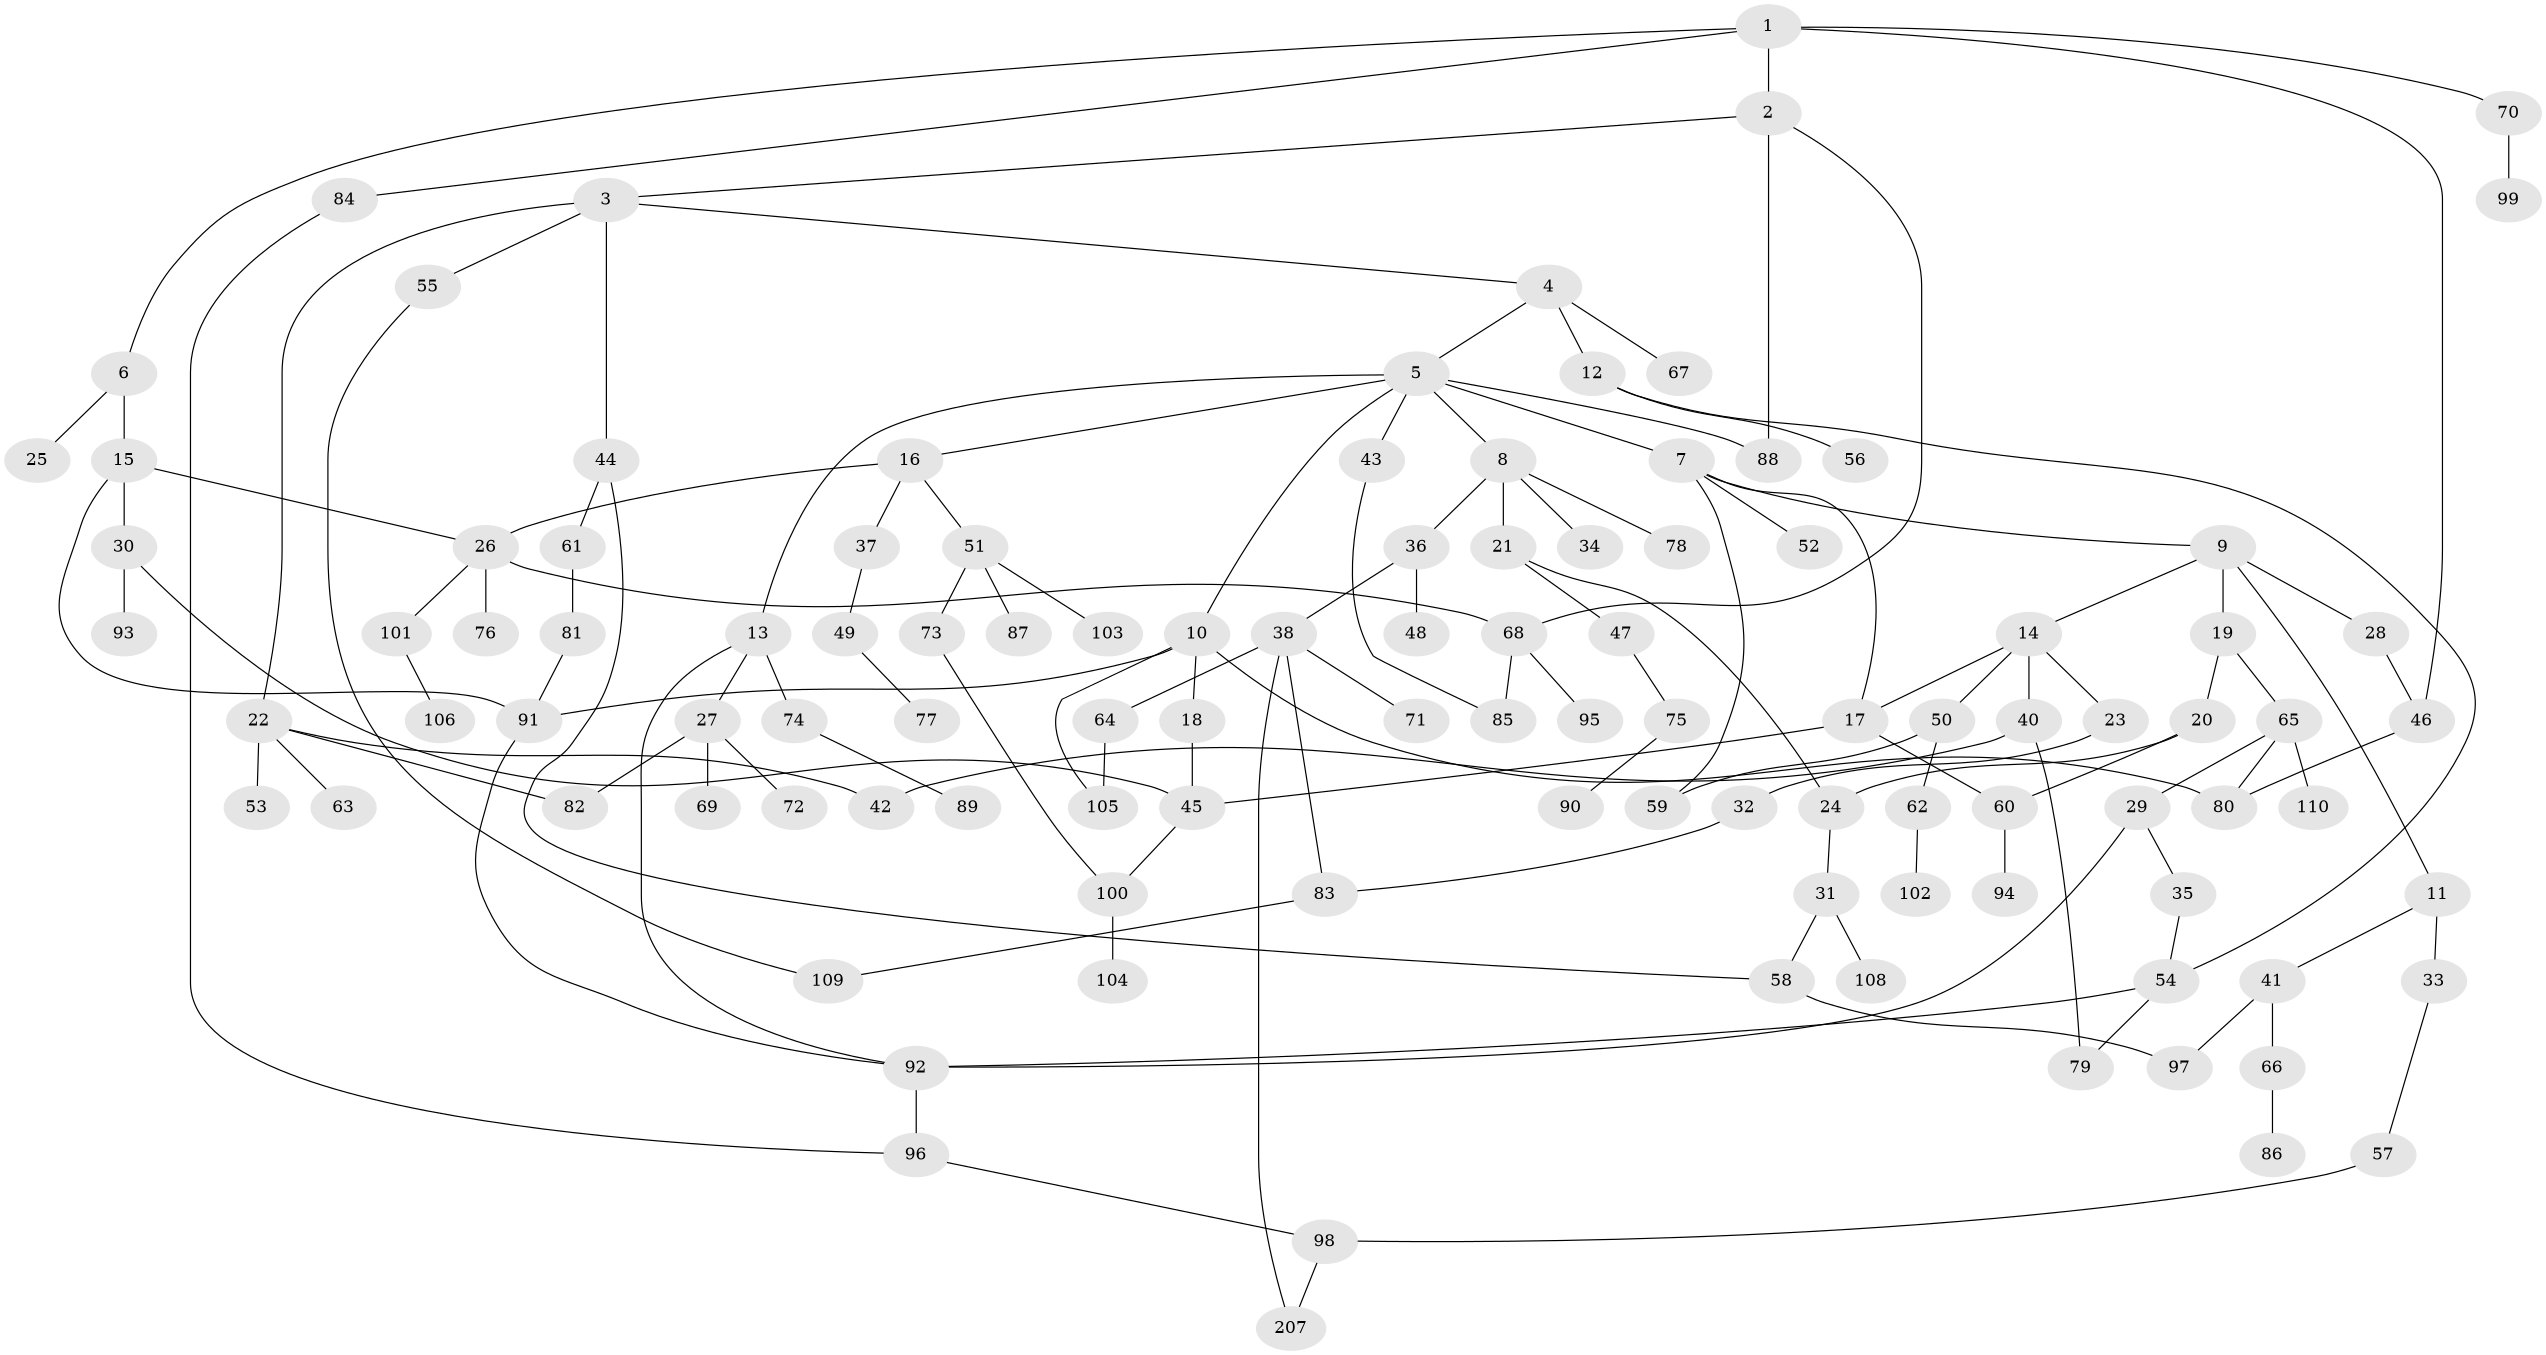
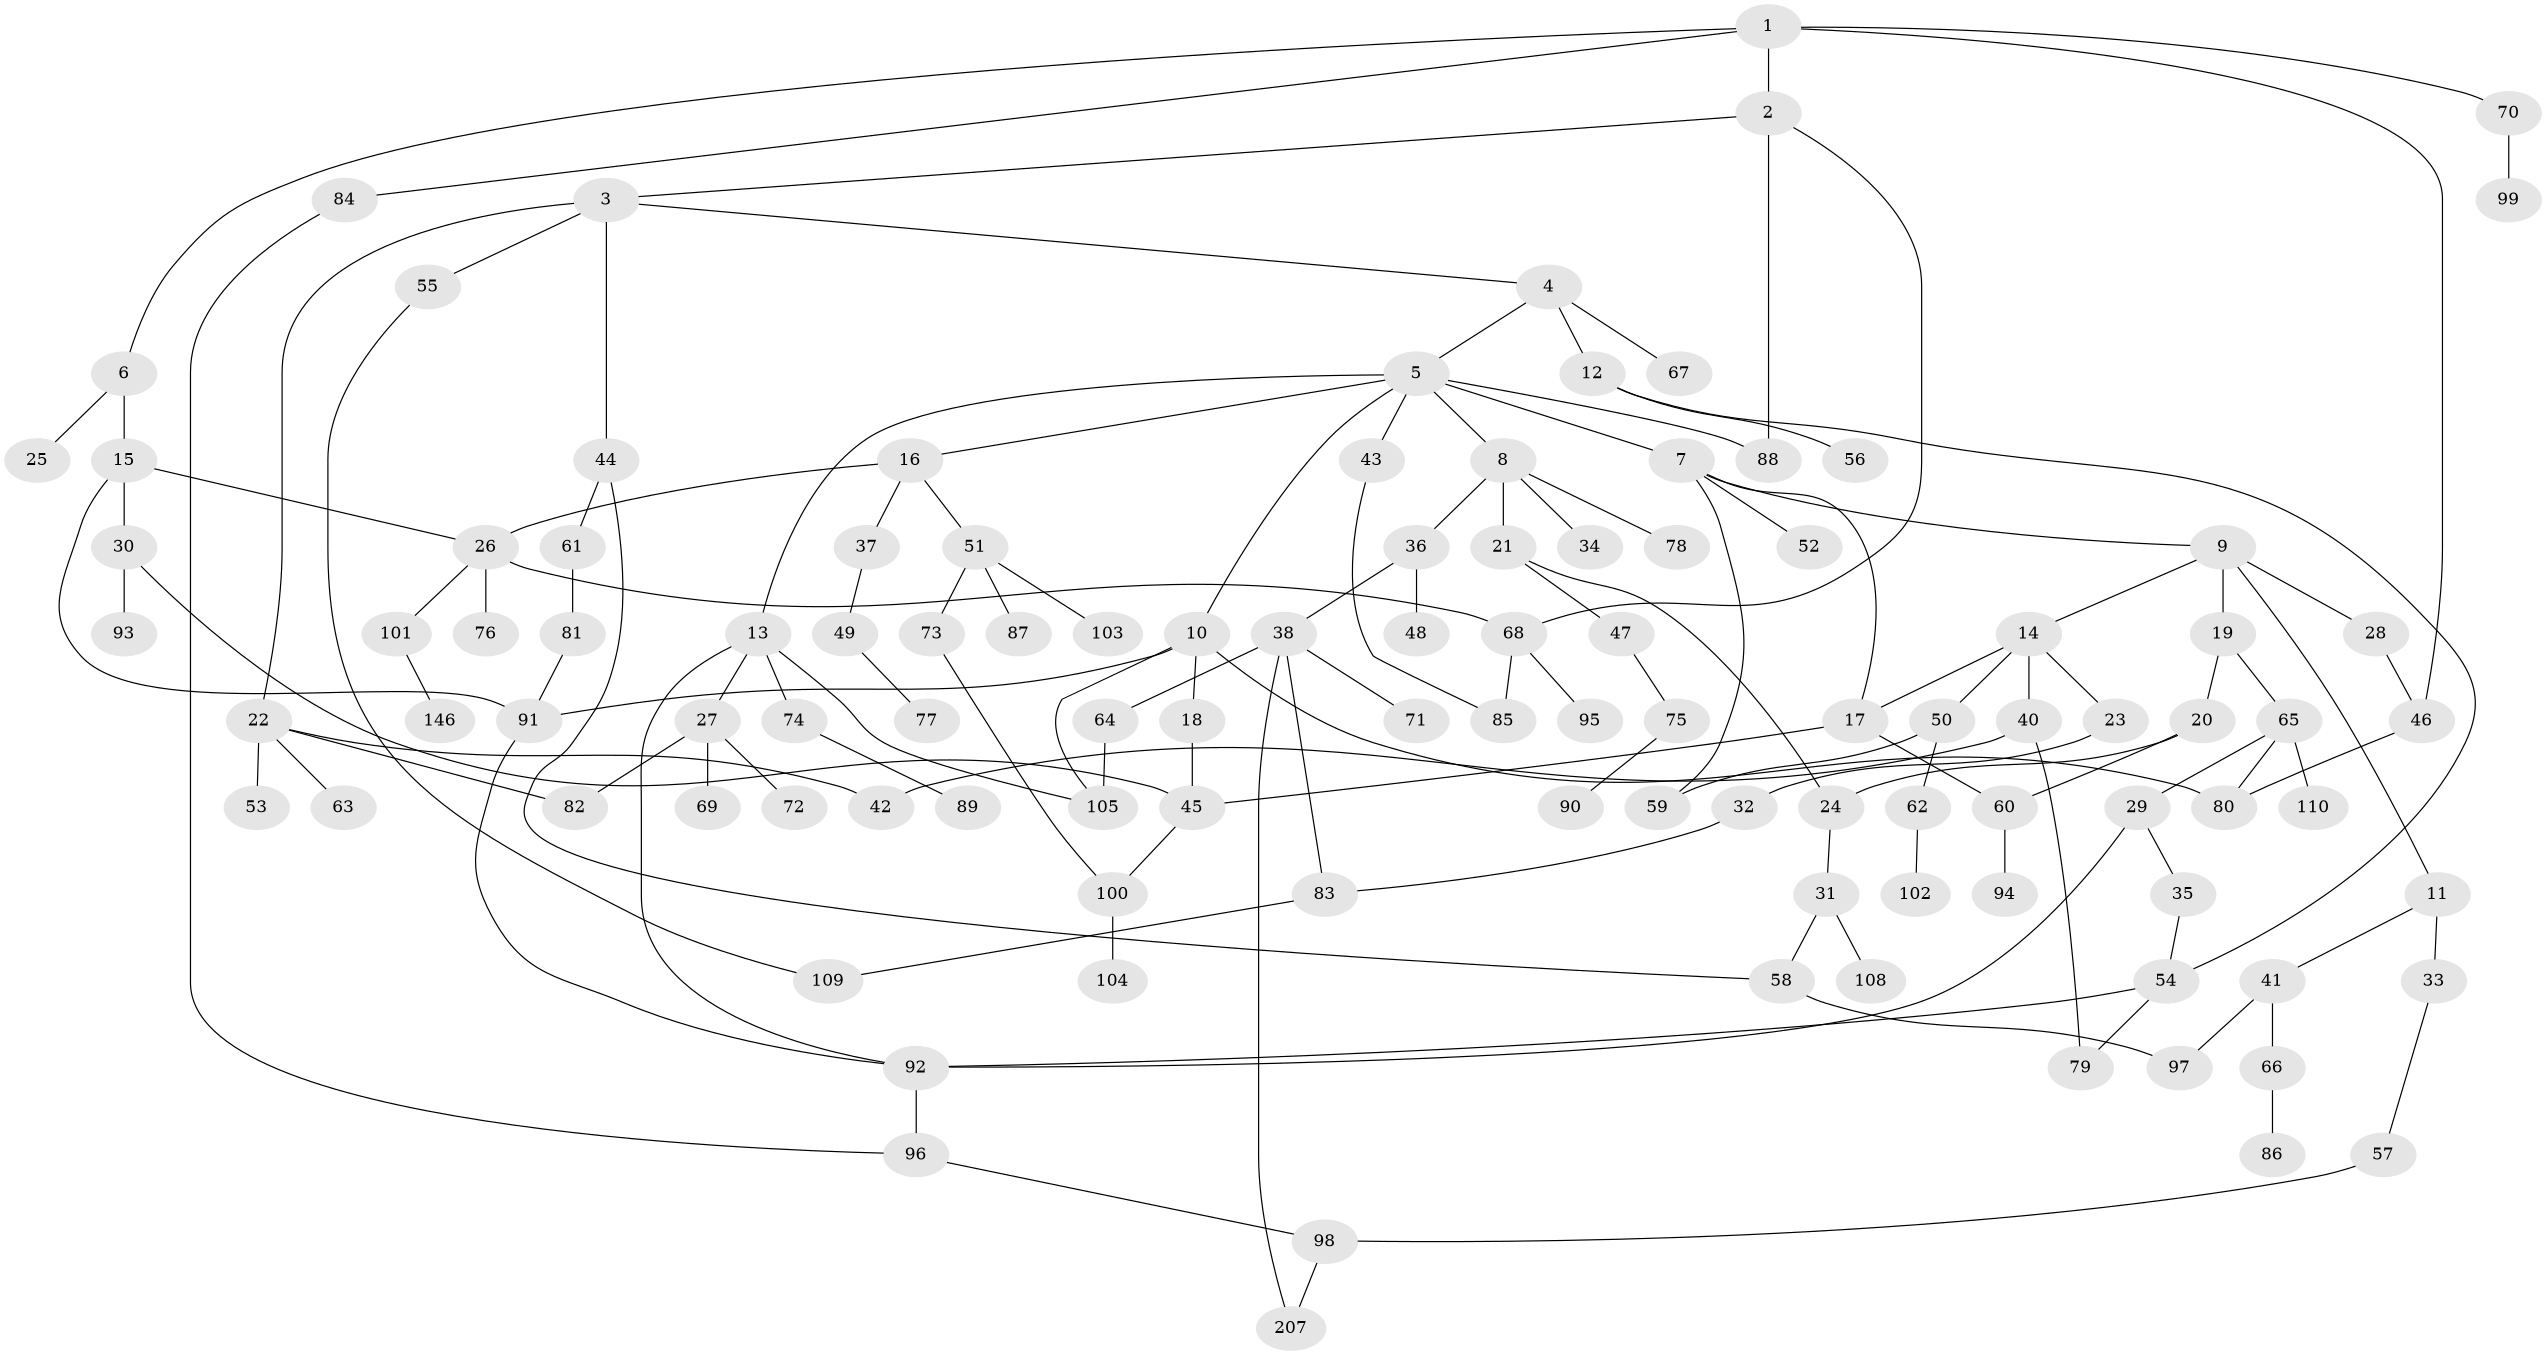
node "106": label "106" -> "146"
edge "13" -- "105": added
